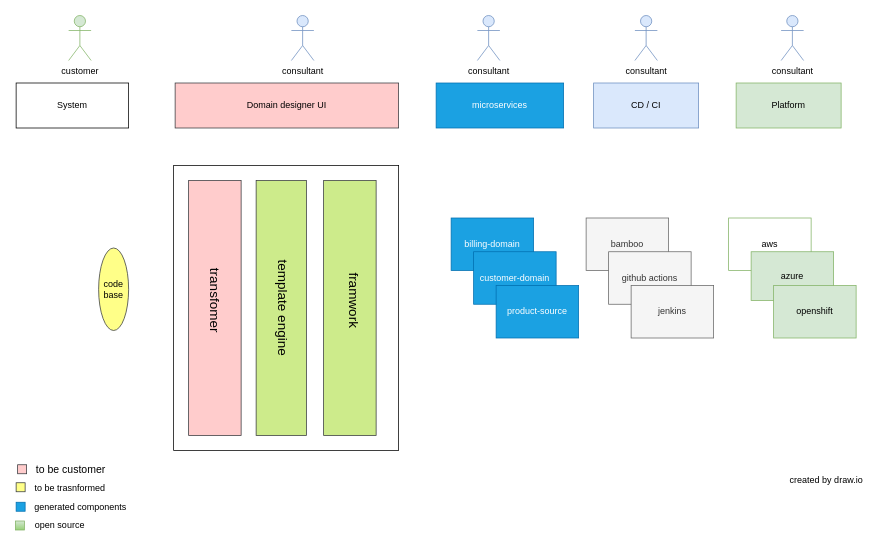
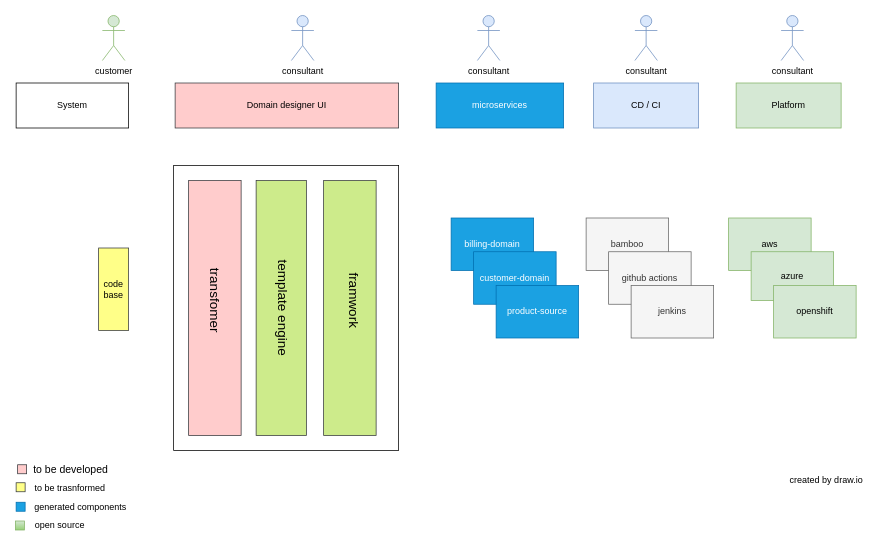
node "customer": moved (80, 38) -> (114, 38)
node "aws": fillcolor #ffffff -> #d5e8d4
node "code base": shape ellipse -> rectangle
node "to be customer": label "to be customer" -> "to be developed"
